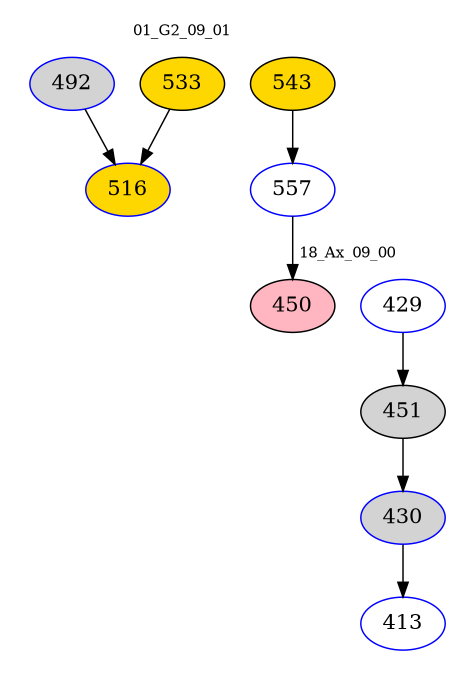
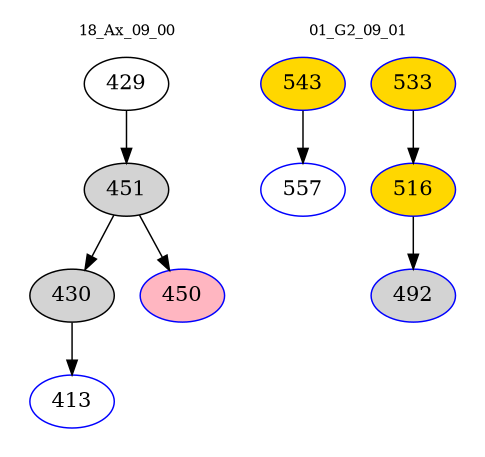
node "533": color black -> blue
node "543": color black -> blue
edge "492" -> "516": reversed
edge "557" -> "450": now "451" -> "450"
node "450": color black -> blue
node "429": color blue -> black
node "430": color blue -> black
